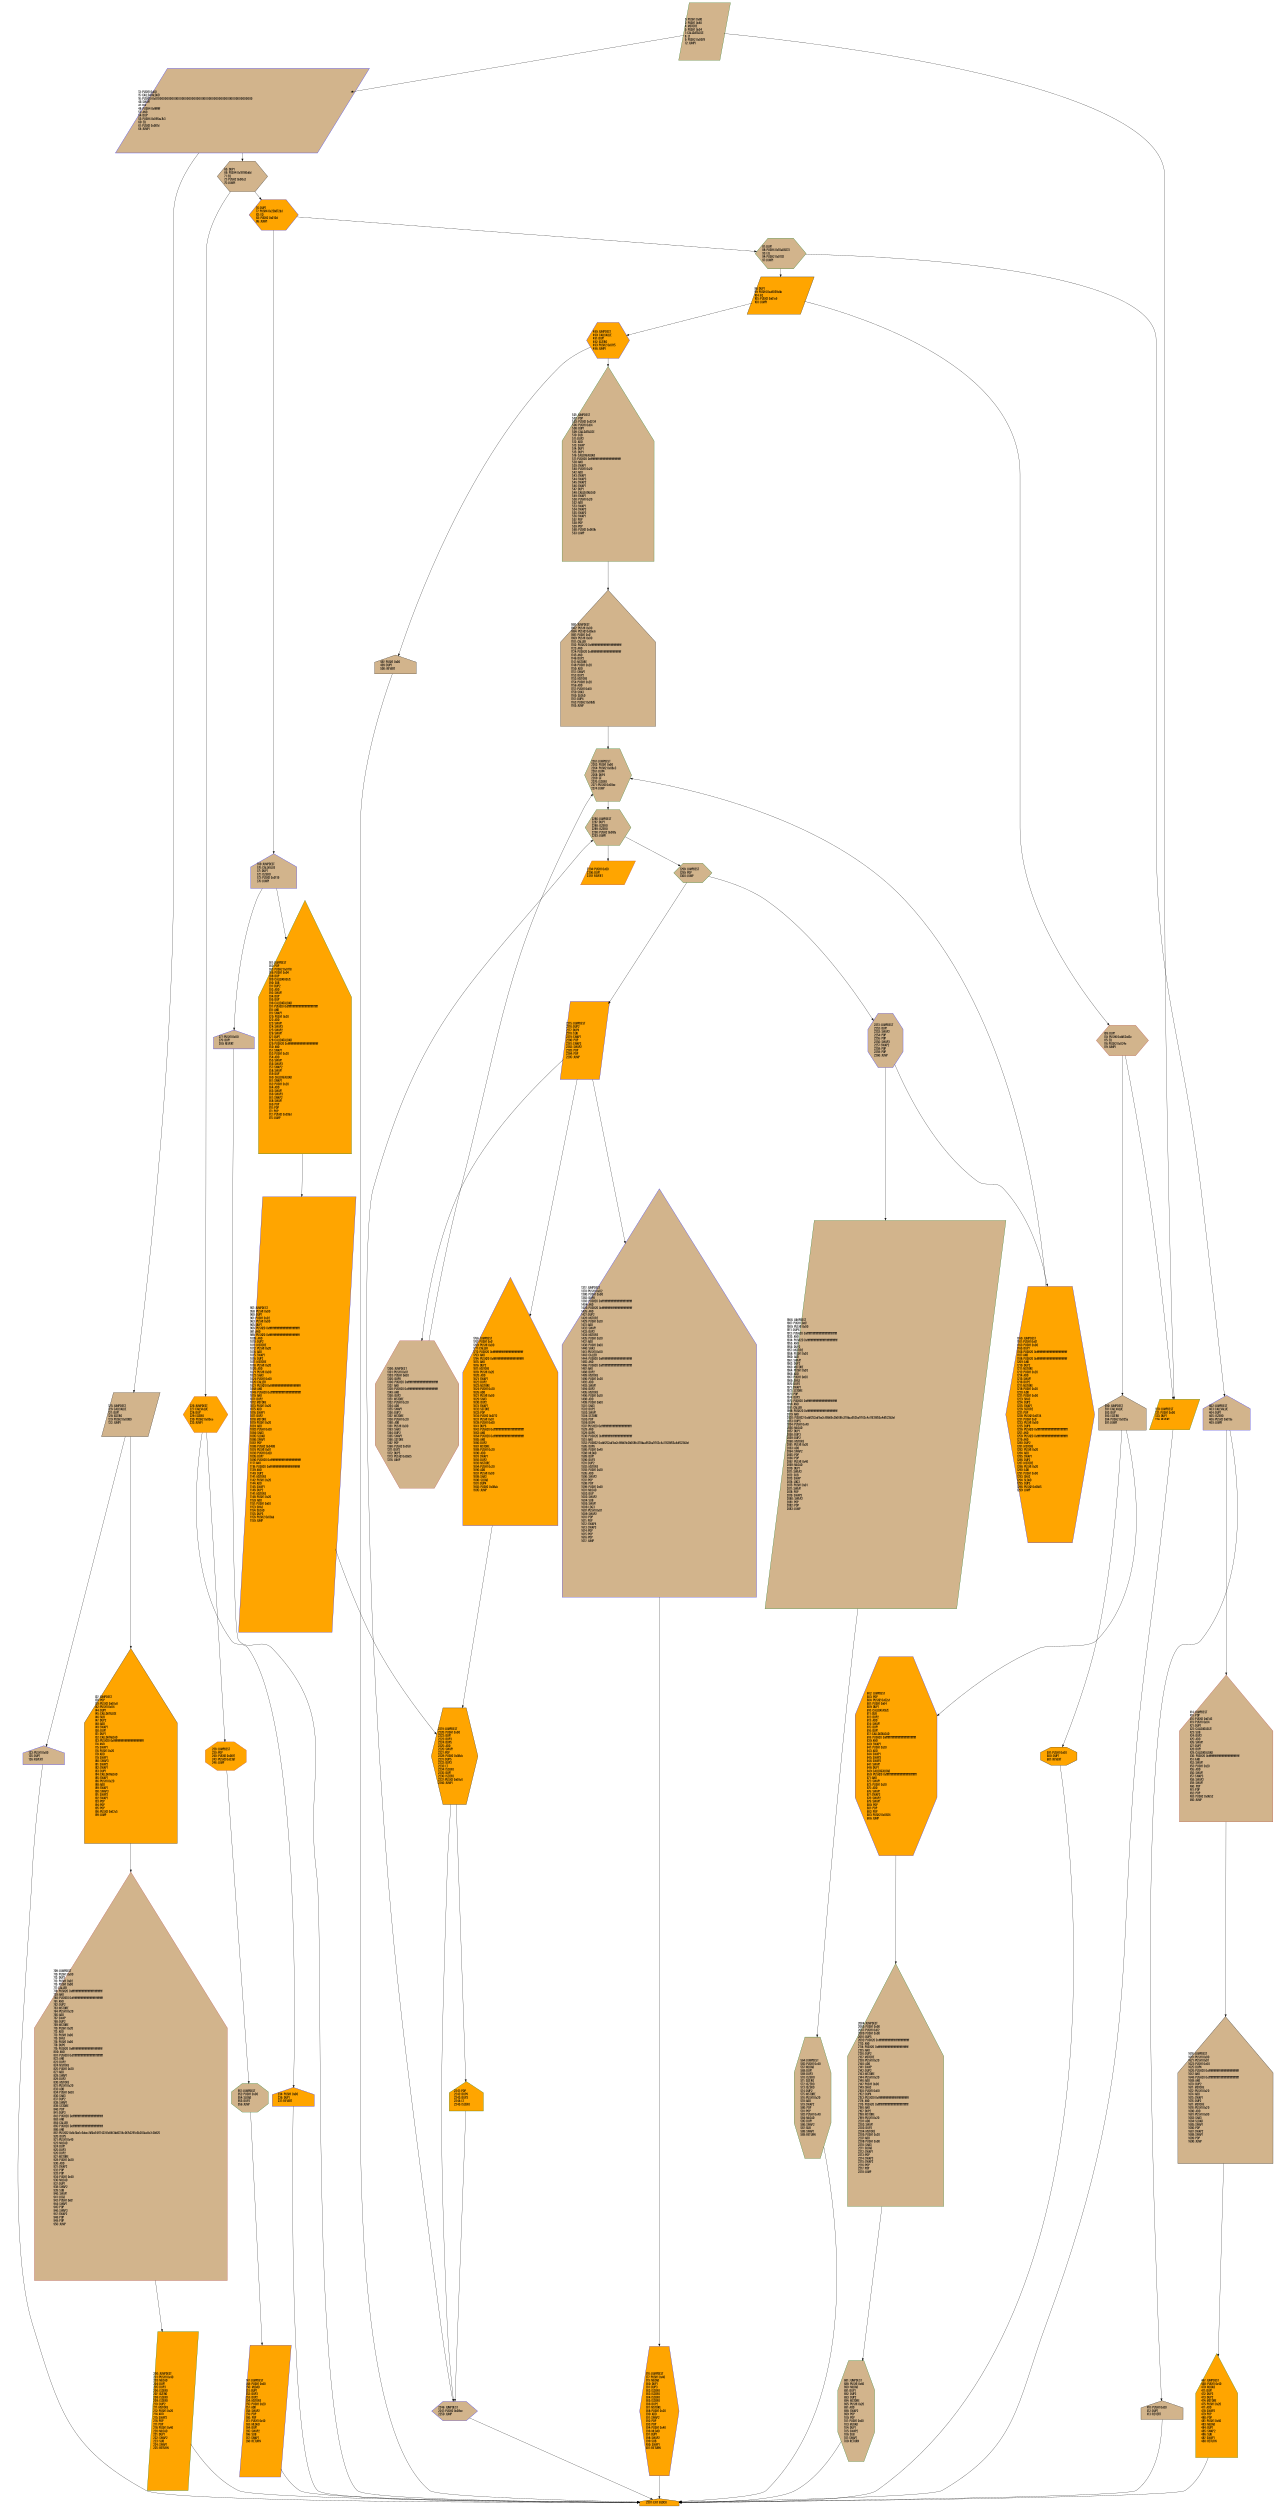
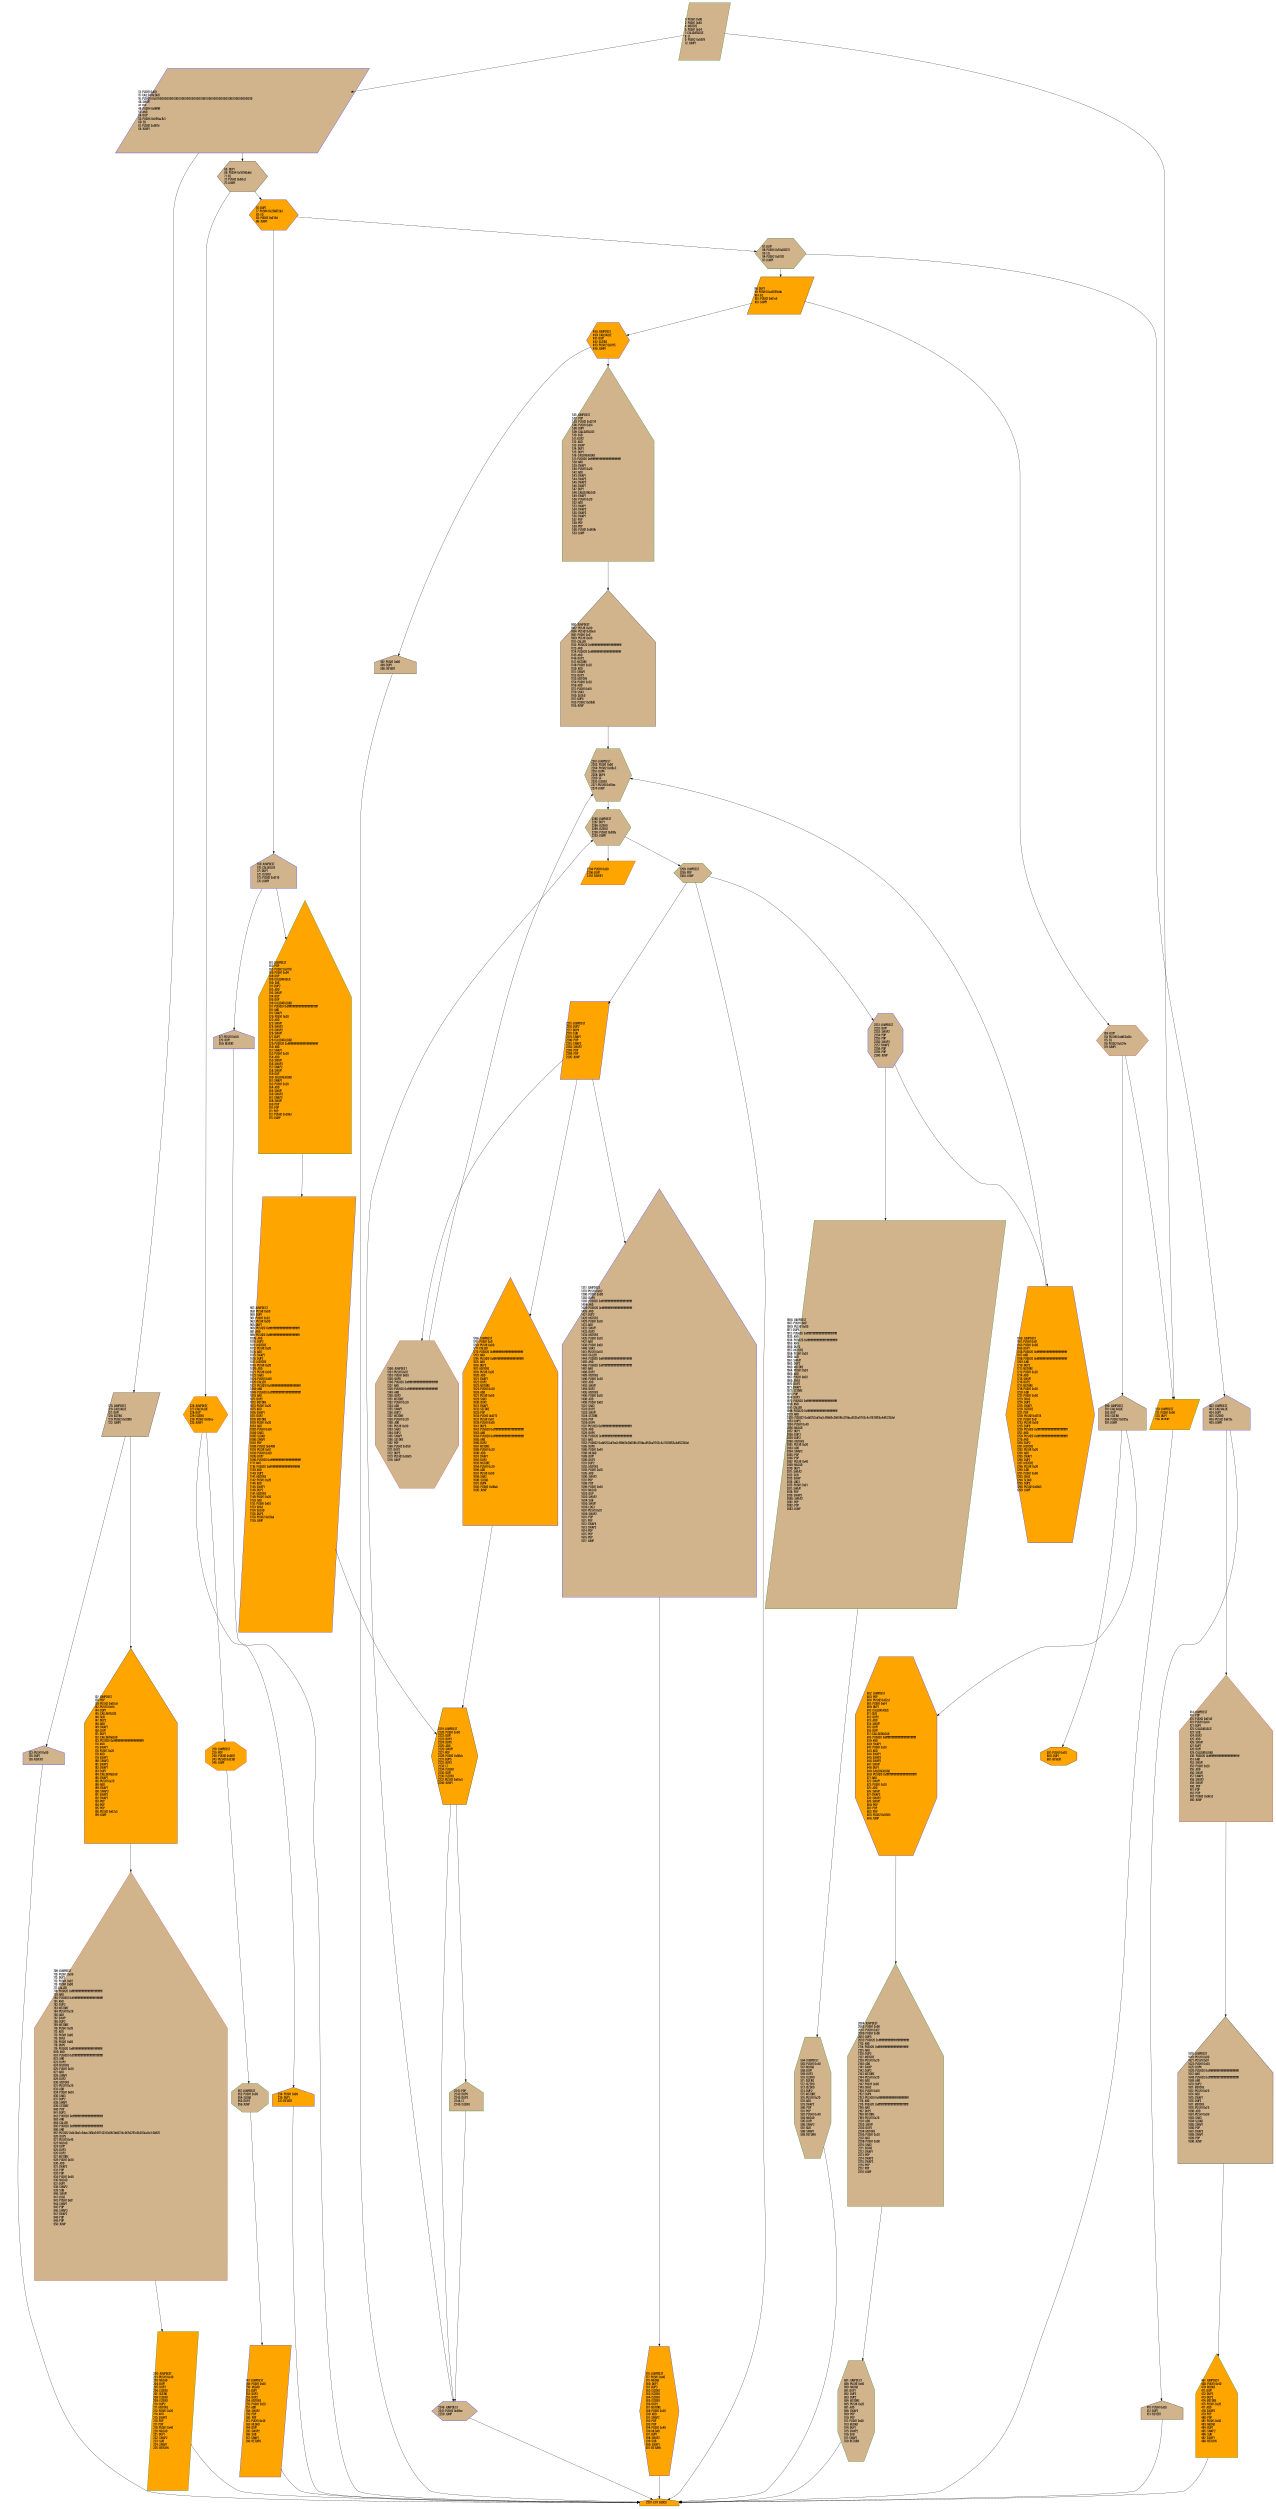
node "2241: POP 2242: DUP4 2243: DUP3 2244: LT 2245: ISZERO": fillcolor orange -> tan
edge "597: PUSH1 0x00 600: DUP1 601: REVERT" -> "2301: EXIT BLOCK": now "2298: JUMPDEST 2299: POP 2300: JUMP" -> "2301: EXIT BLOCK"
